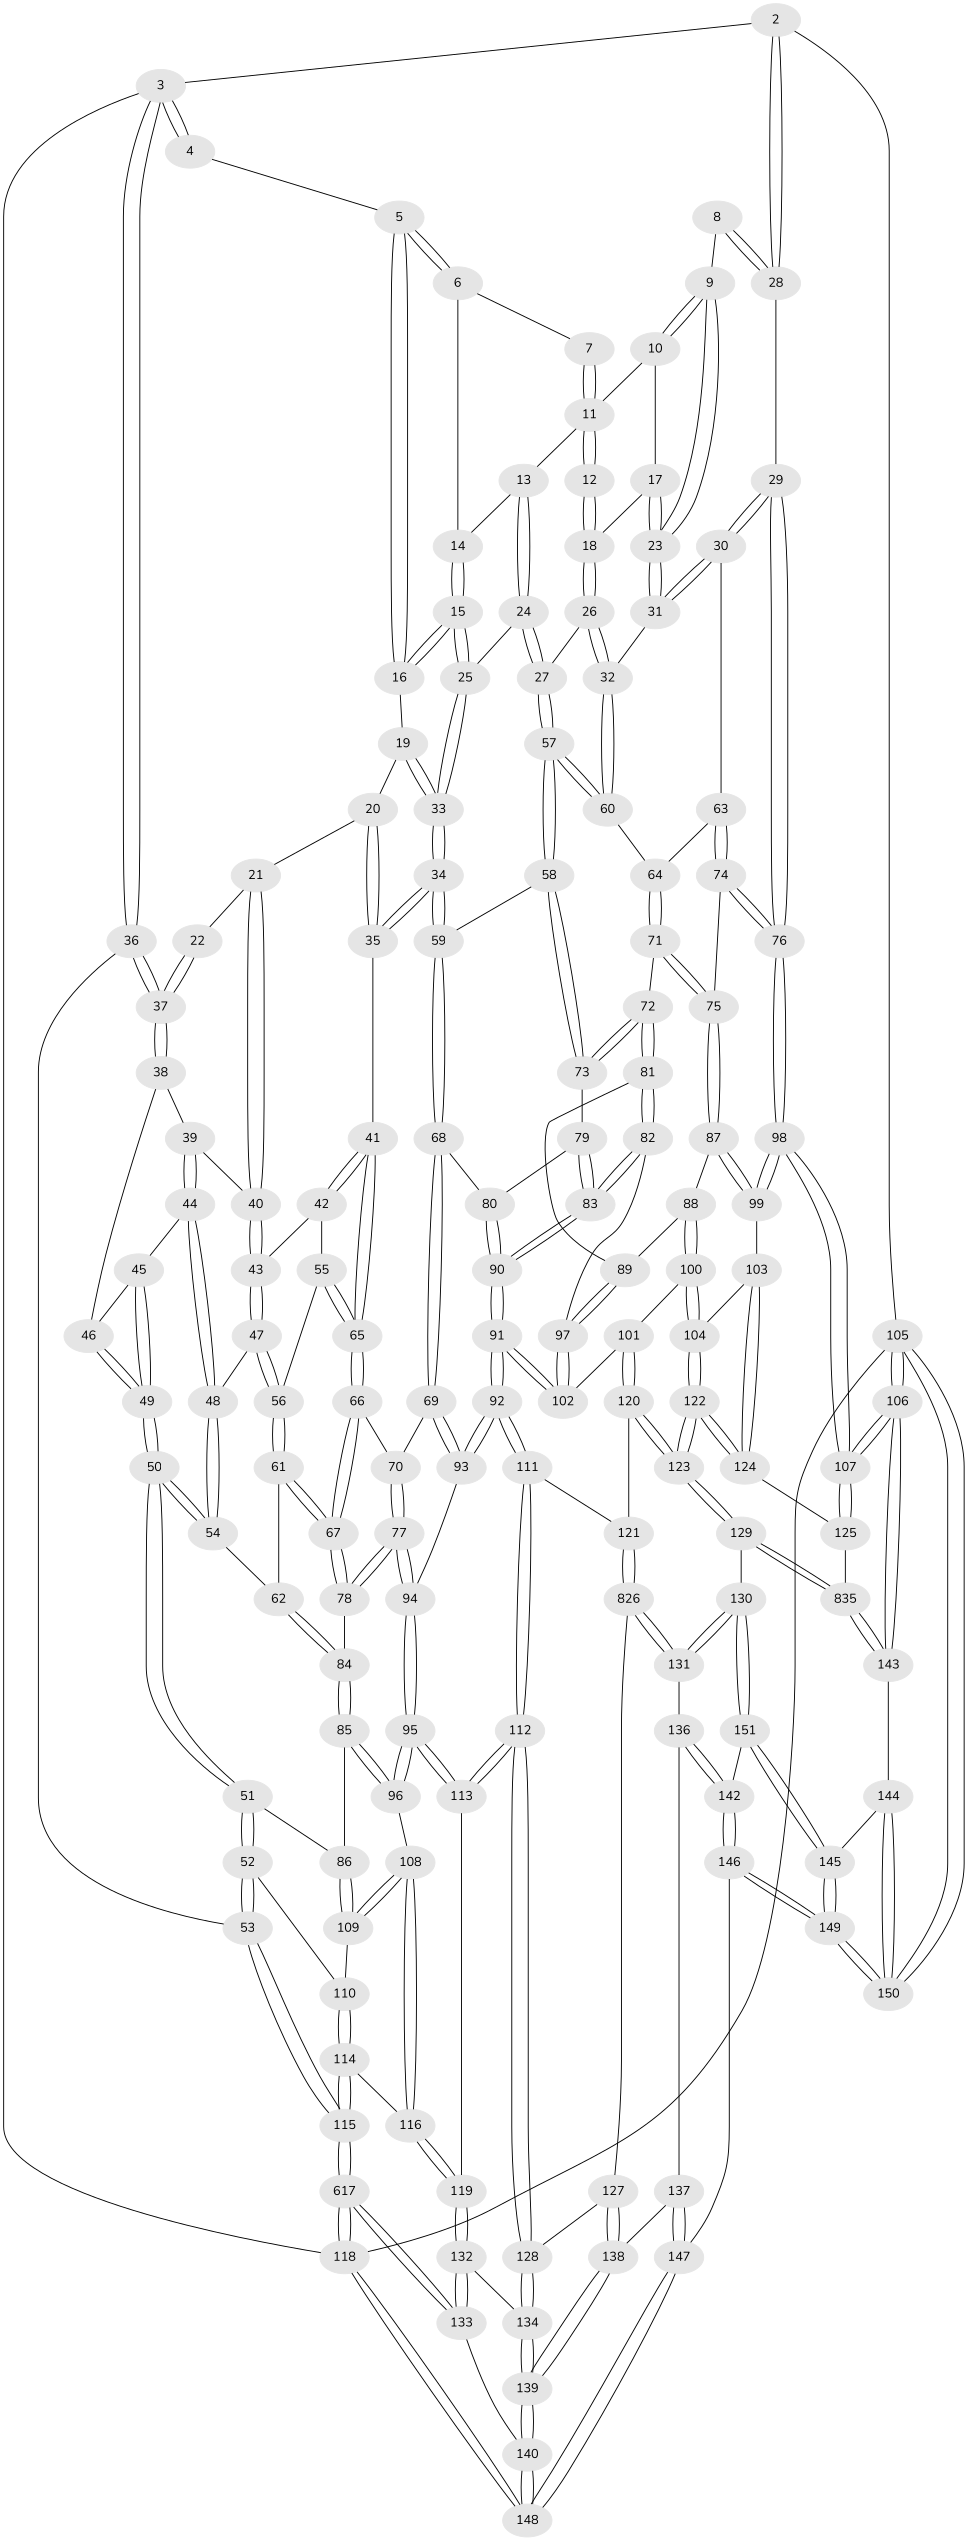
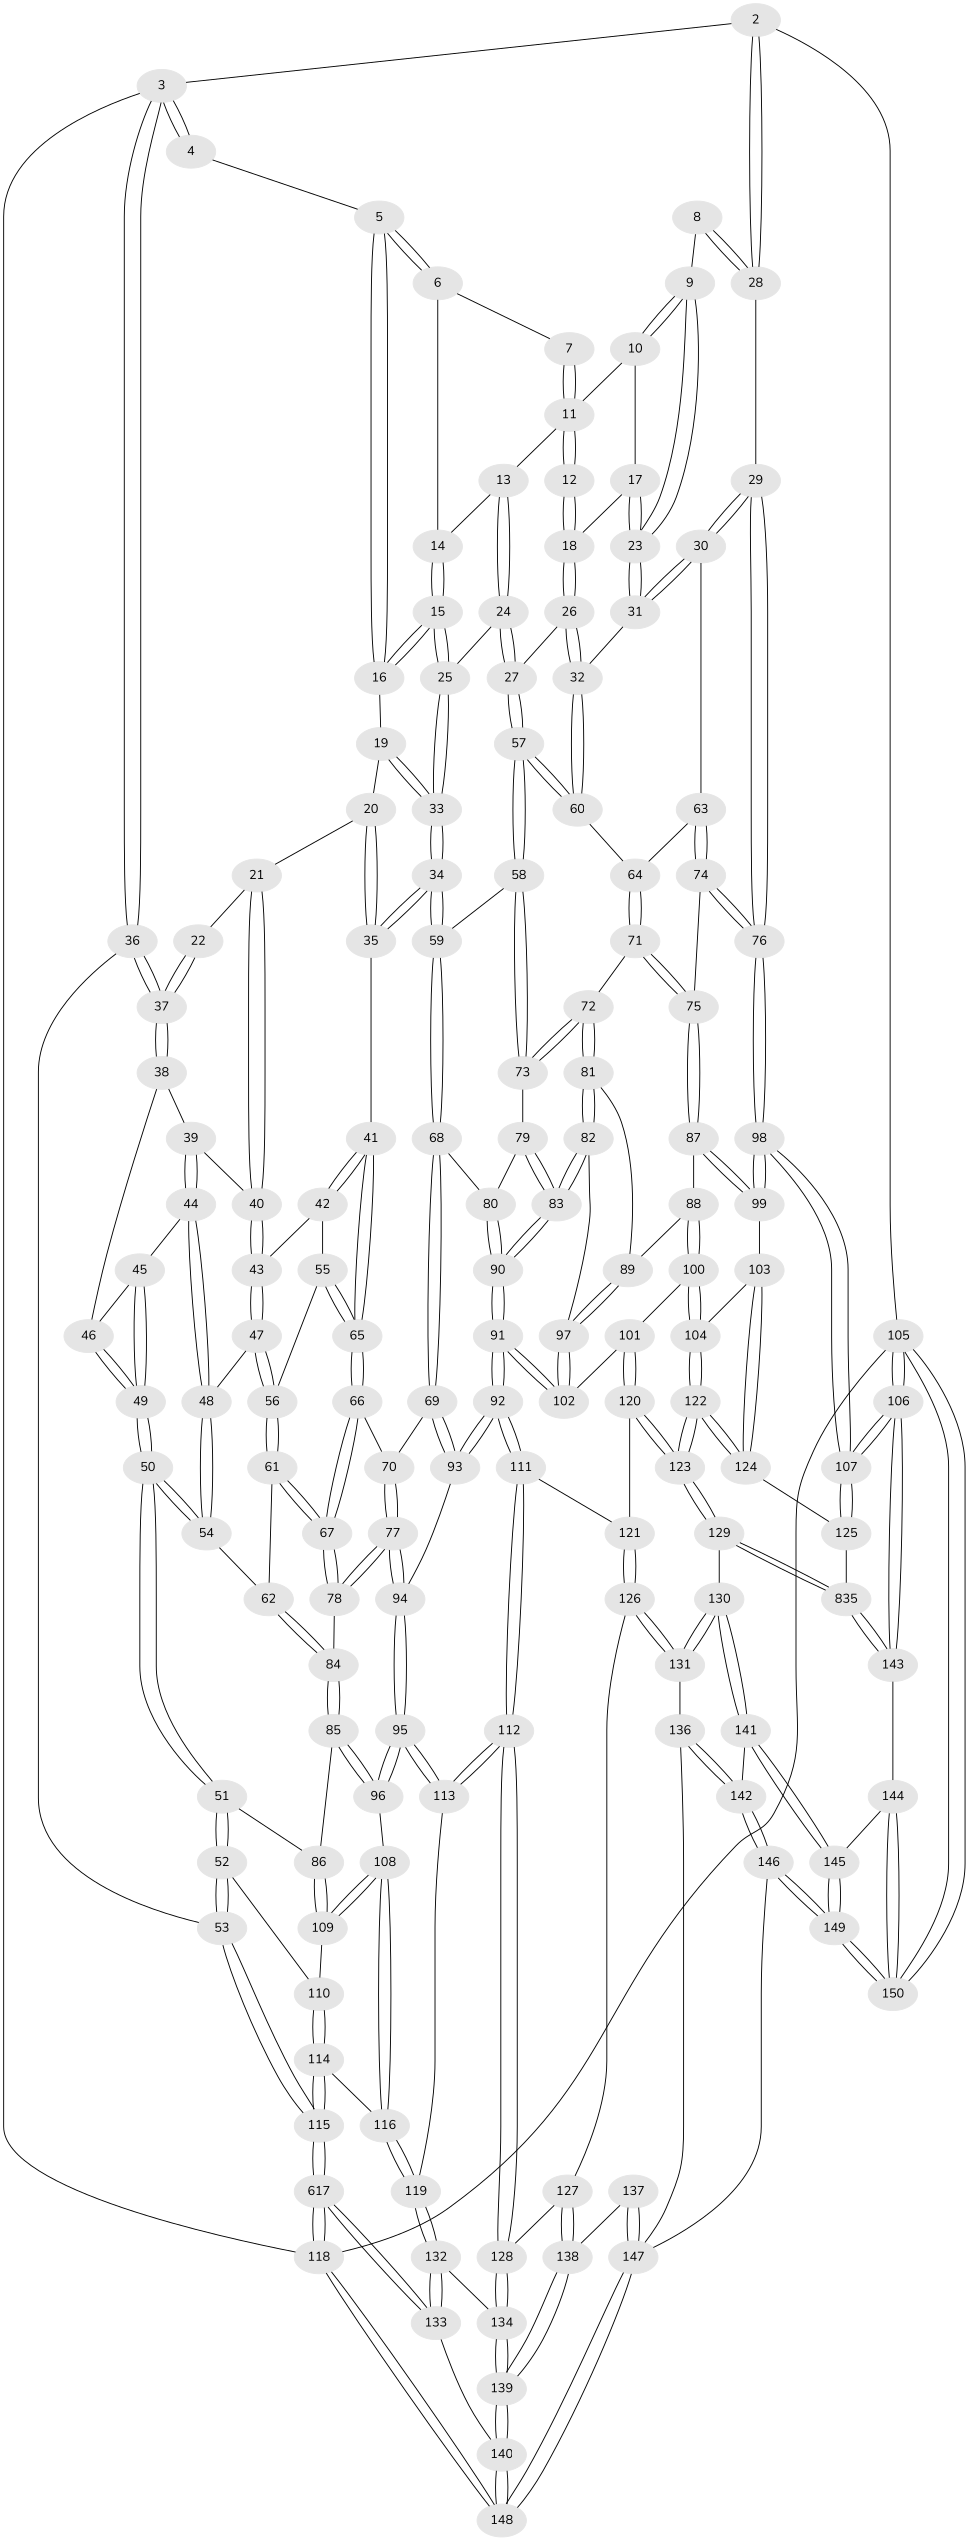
node "826": label "826" -> "126"
node "151": label "151" -> "141"
edge "136" -- "137": now "136" -- "147"
